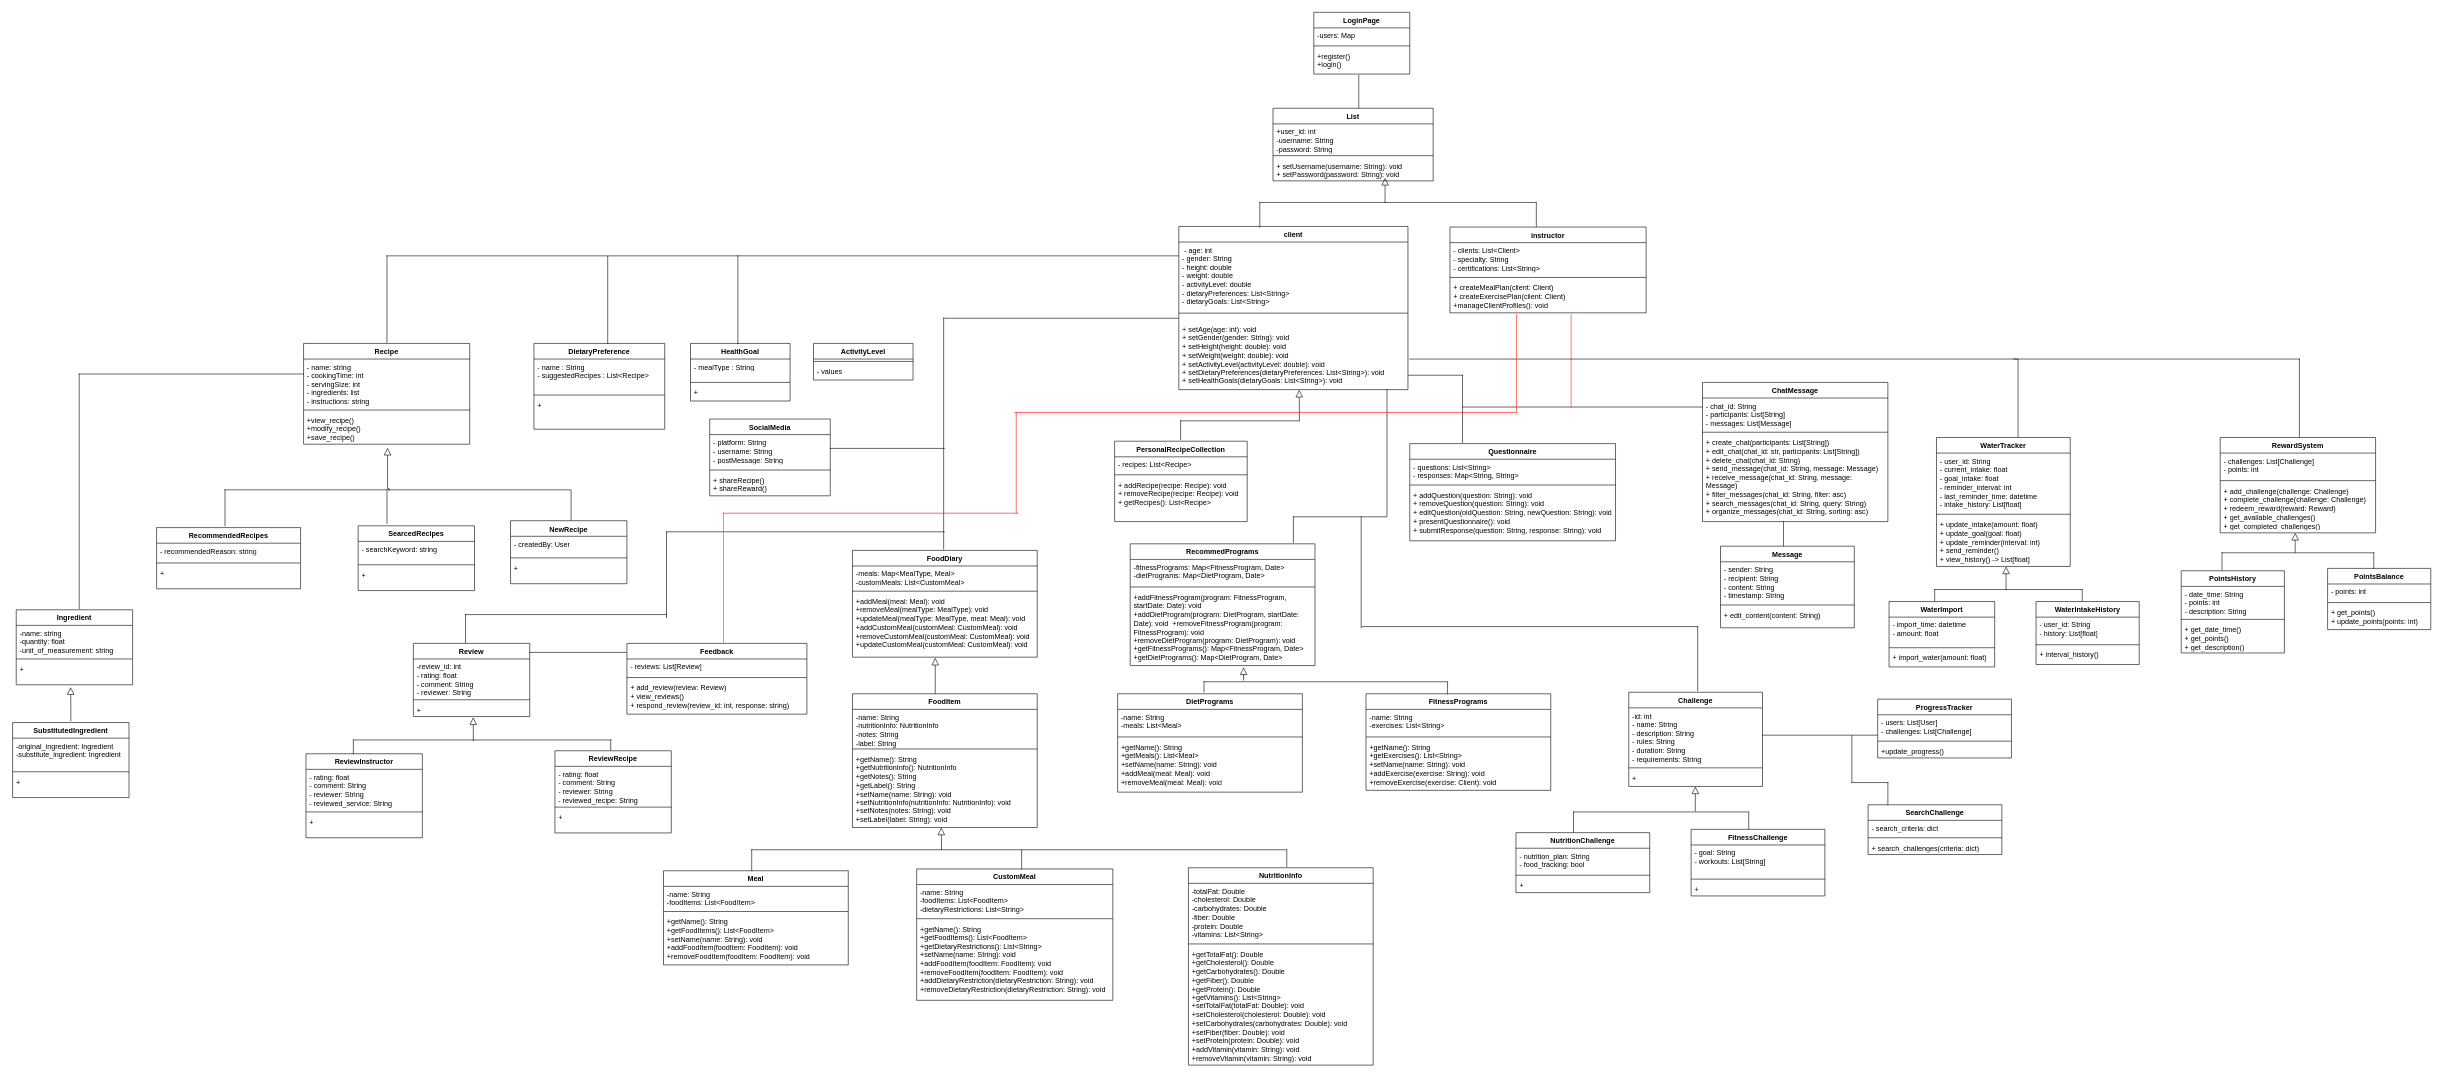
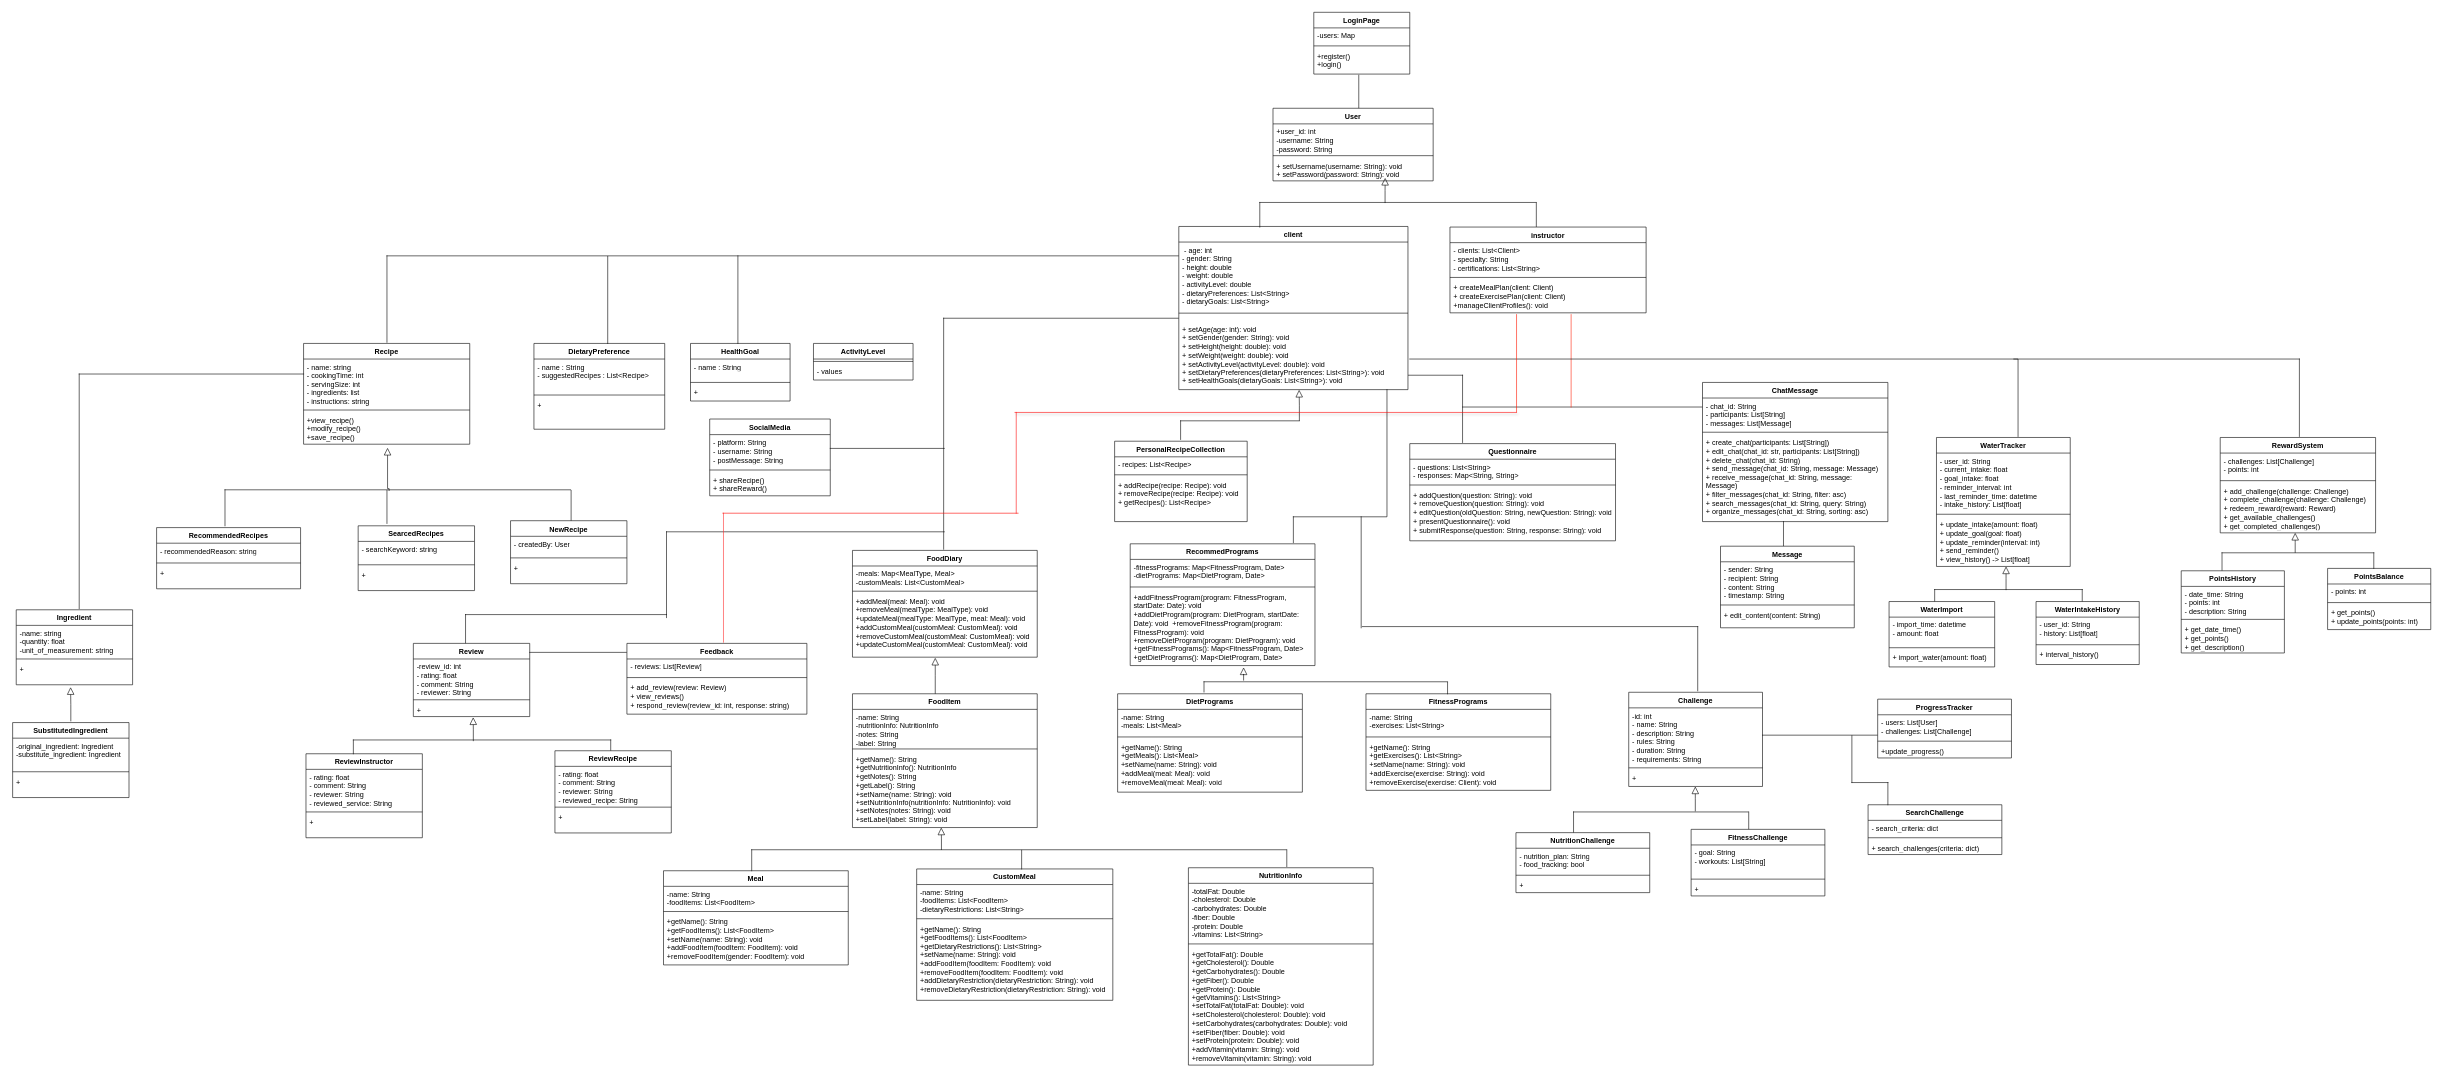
node "List": label "List" -> "User"
node "- mealType : String": label "- mealType : String" -> "- name : String"
node "+getName(): String +getFoodItems(): List<FoodItem> +setName(name: String): void +addFoodItem(foodItem: FoodItem): void +removeFoodItem(foodItem: FoodItem): void": label "+getName(): String +getFoodItems(): List<FoodItem> +setName(name: String): void +addFoodItem(foodItem: FoodItem): void +removeFoodItem(foodItem: FoodItem): void" -> "+getName(): String +getFoodItems(): List<FoodItem> +setName(name: String): void +addFoodItem(foodItem: FoodItem): void +removeFoodItem(gender: FoodItem): void"
